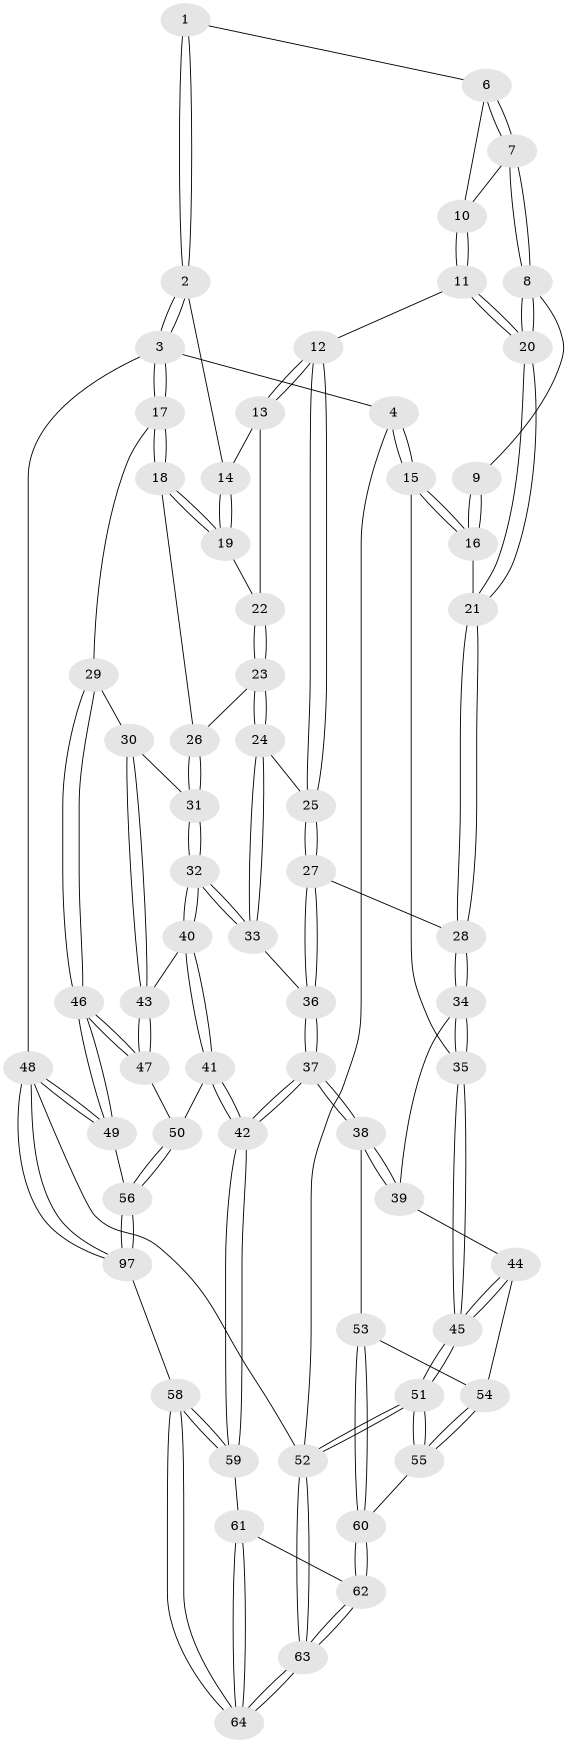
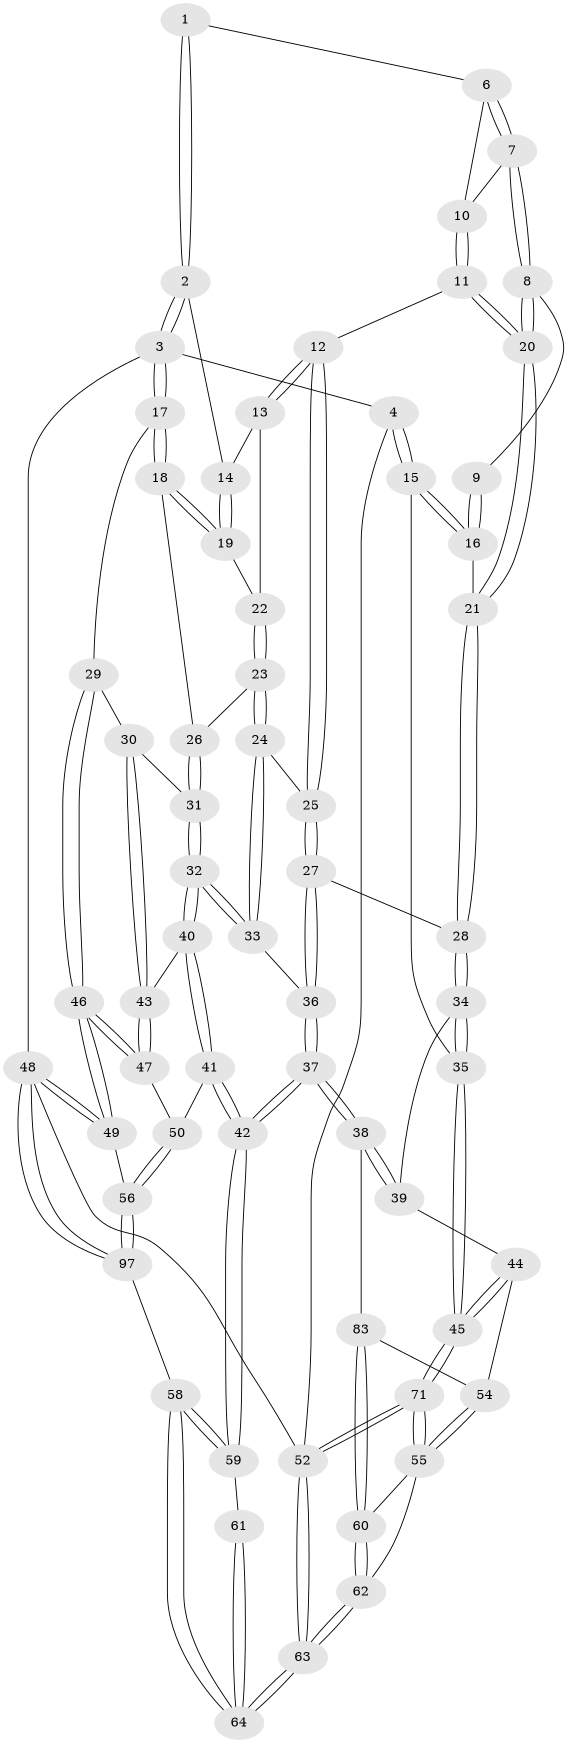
node "53": label "53" -> "83"
node "51": label "51" -> "71"
edge "61" -- "62": now "55" -- "62"
